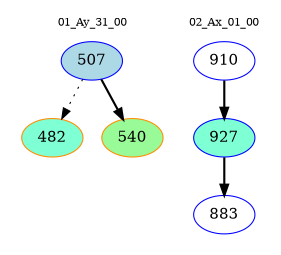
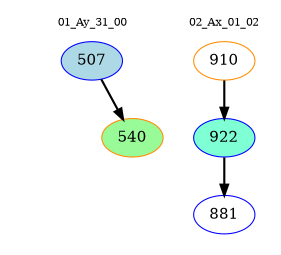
cluster "02_Ax_01_00": label "02_Ax_01_00" -> "02_Ax_01_02"
node "910": color blue -> darkorange
node "482": removed
node "927": label "927" -> "922"
node "883": label "883" -> "881"
